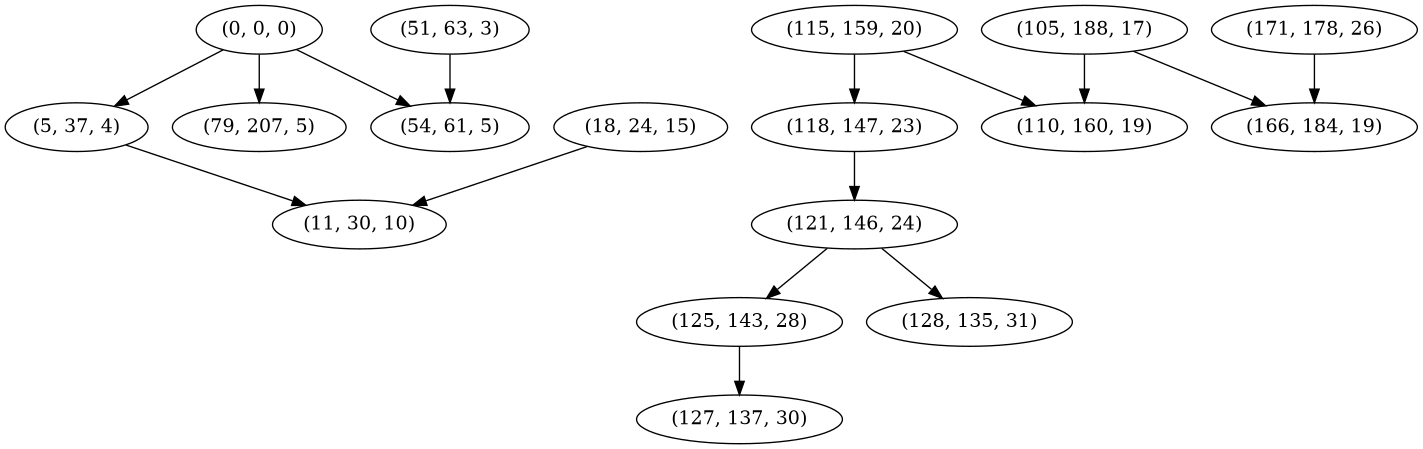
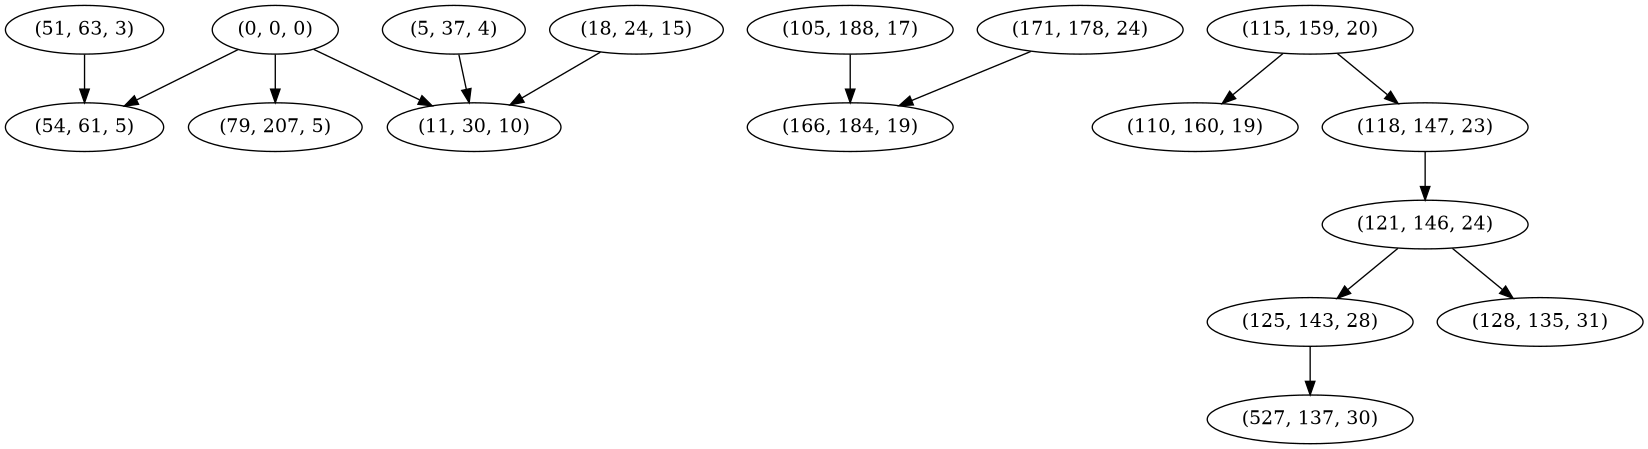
node "(171, 178, 26)": label "(171, 178, 26)" -> "(171, 178, 24)"
edge "(105, 188, 17)" -> "(110, 160, 19)": removed
edge "(0, 0, 0)" -> "(5, 37, 4)": now "(0, 0, 0)" -> "(11, 30, 10)"
node "(127, 137, 30)": label "(127, 137, 30)" -> "(527, 137, 30)"
